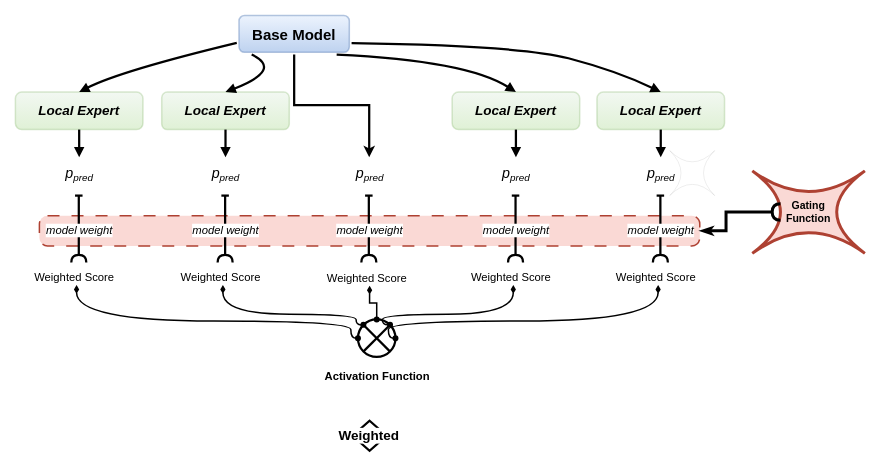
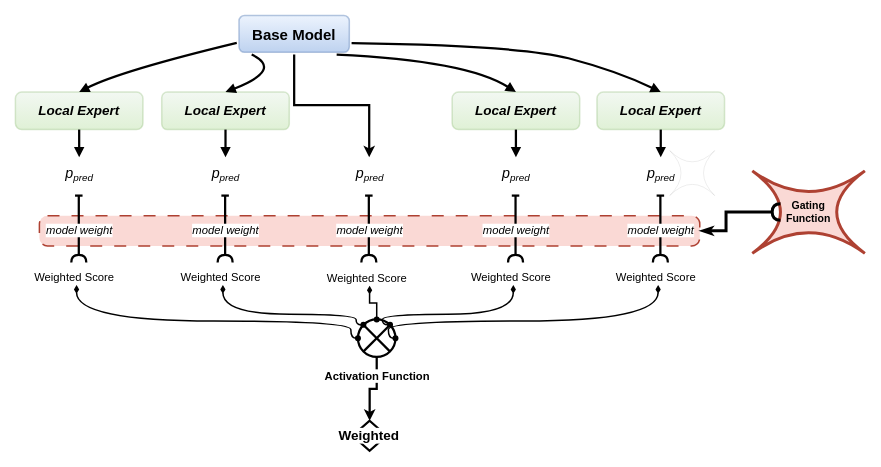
edge "Activation Function" -> "Weighted": added
